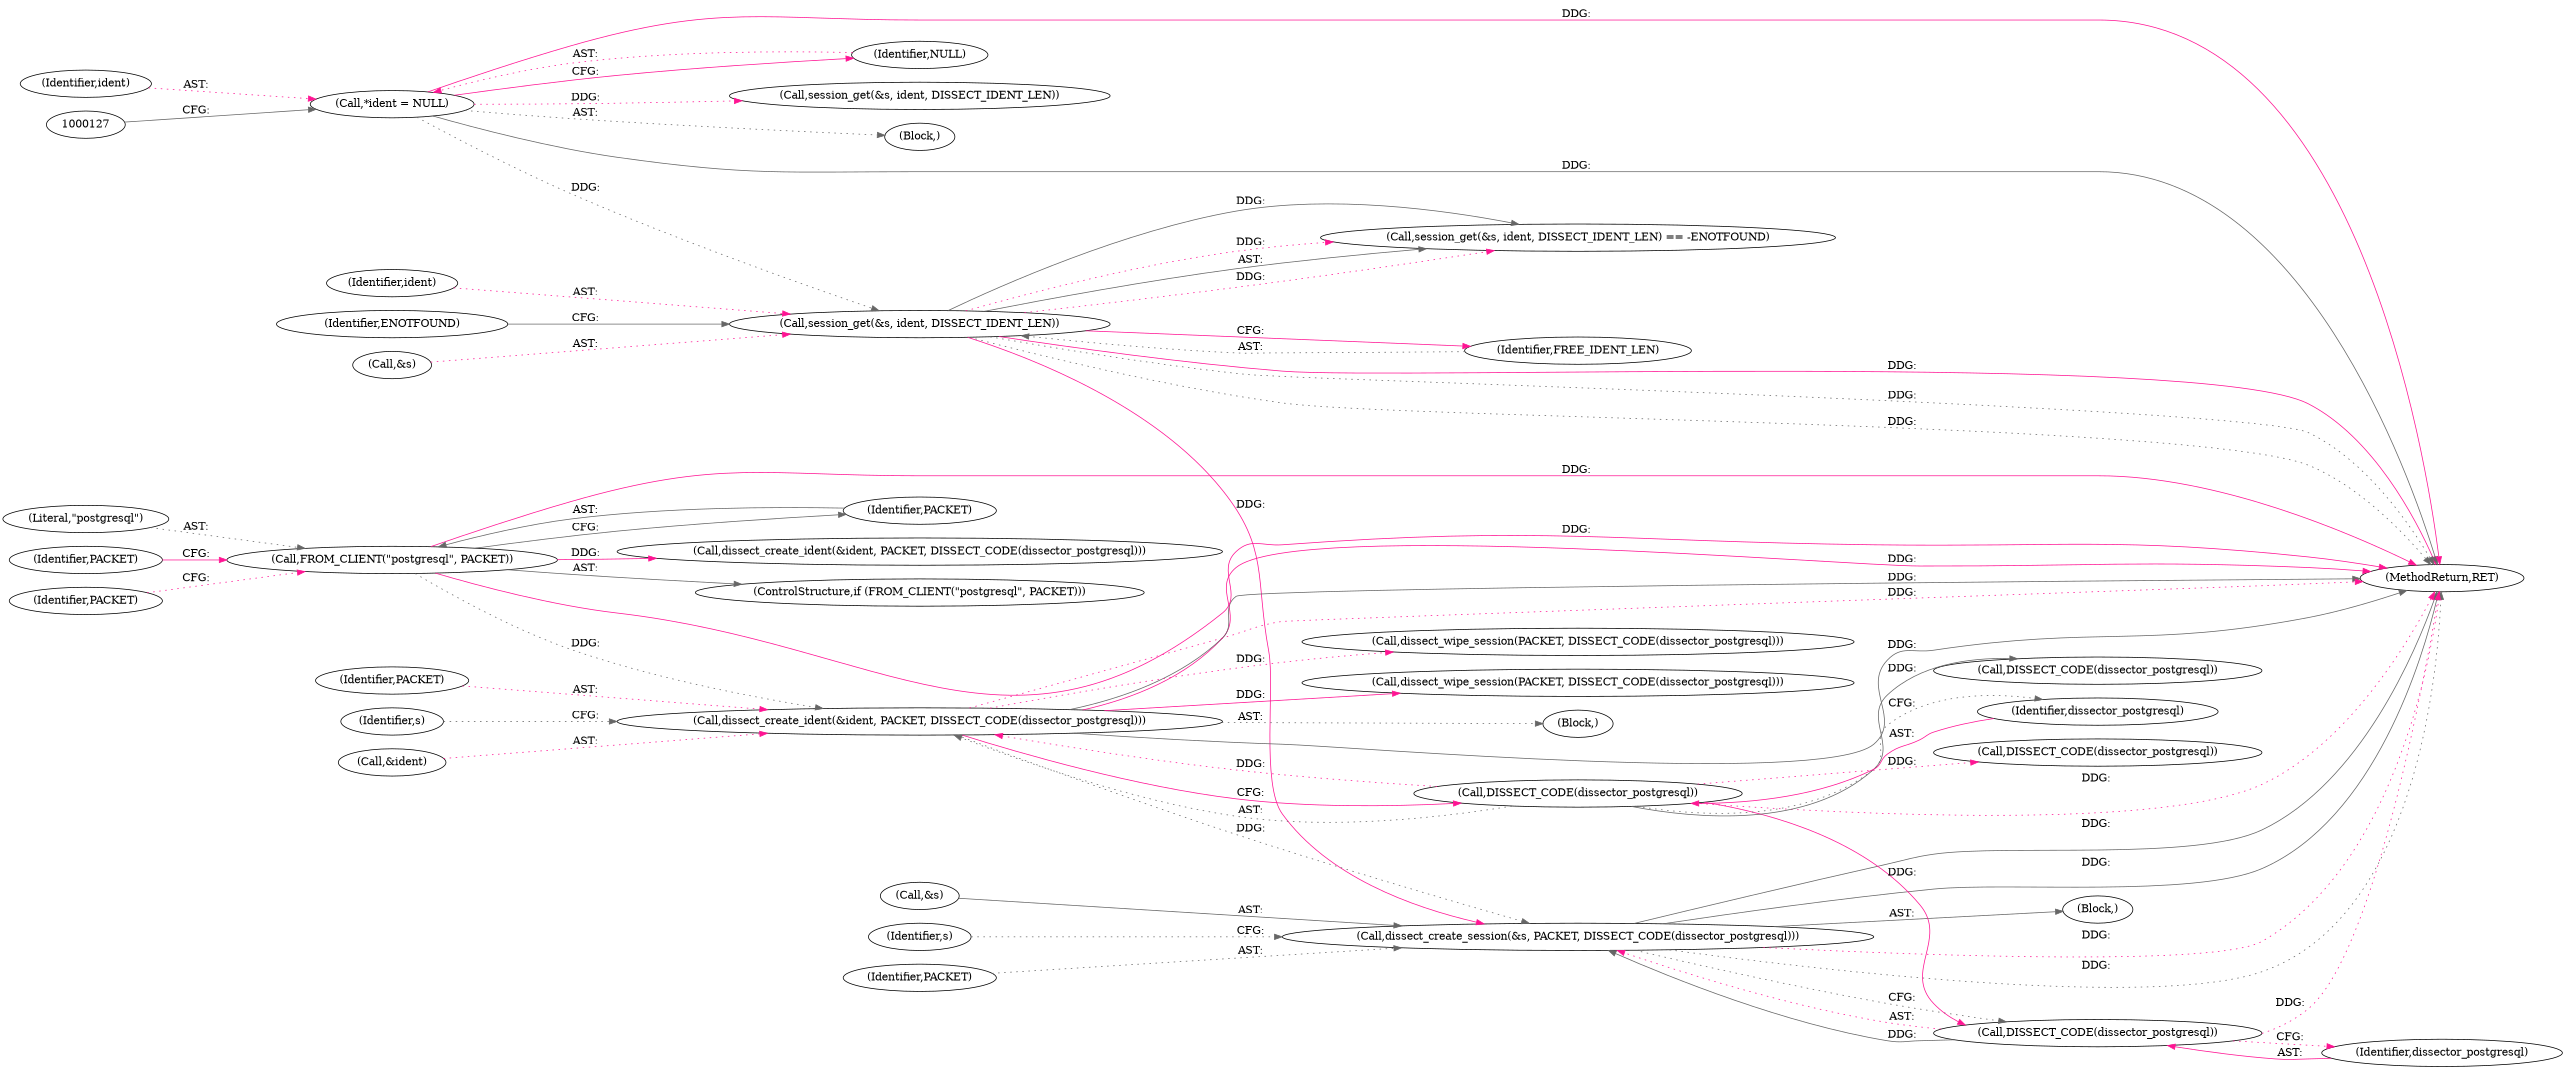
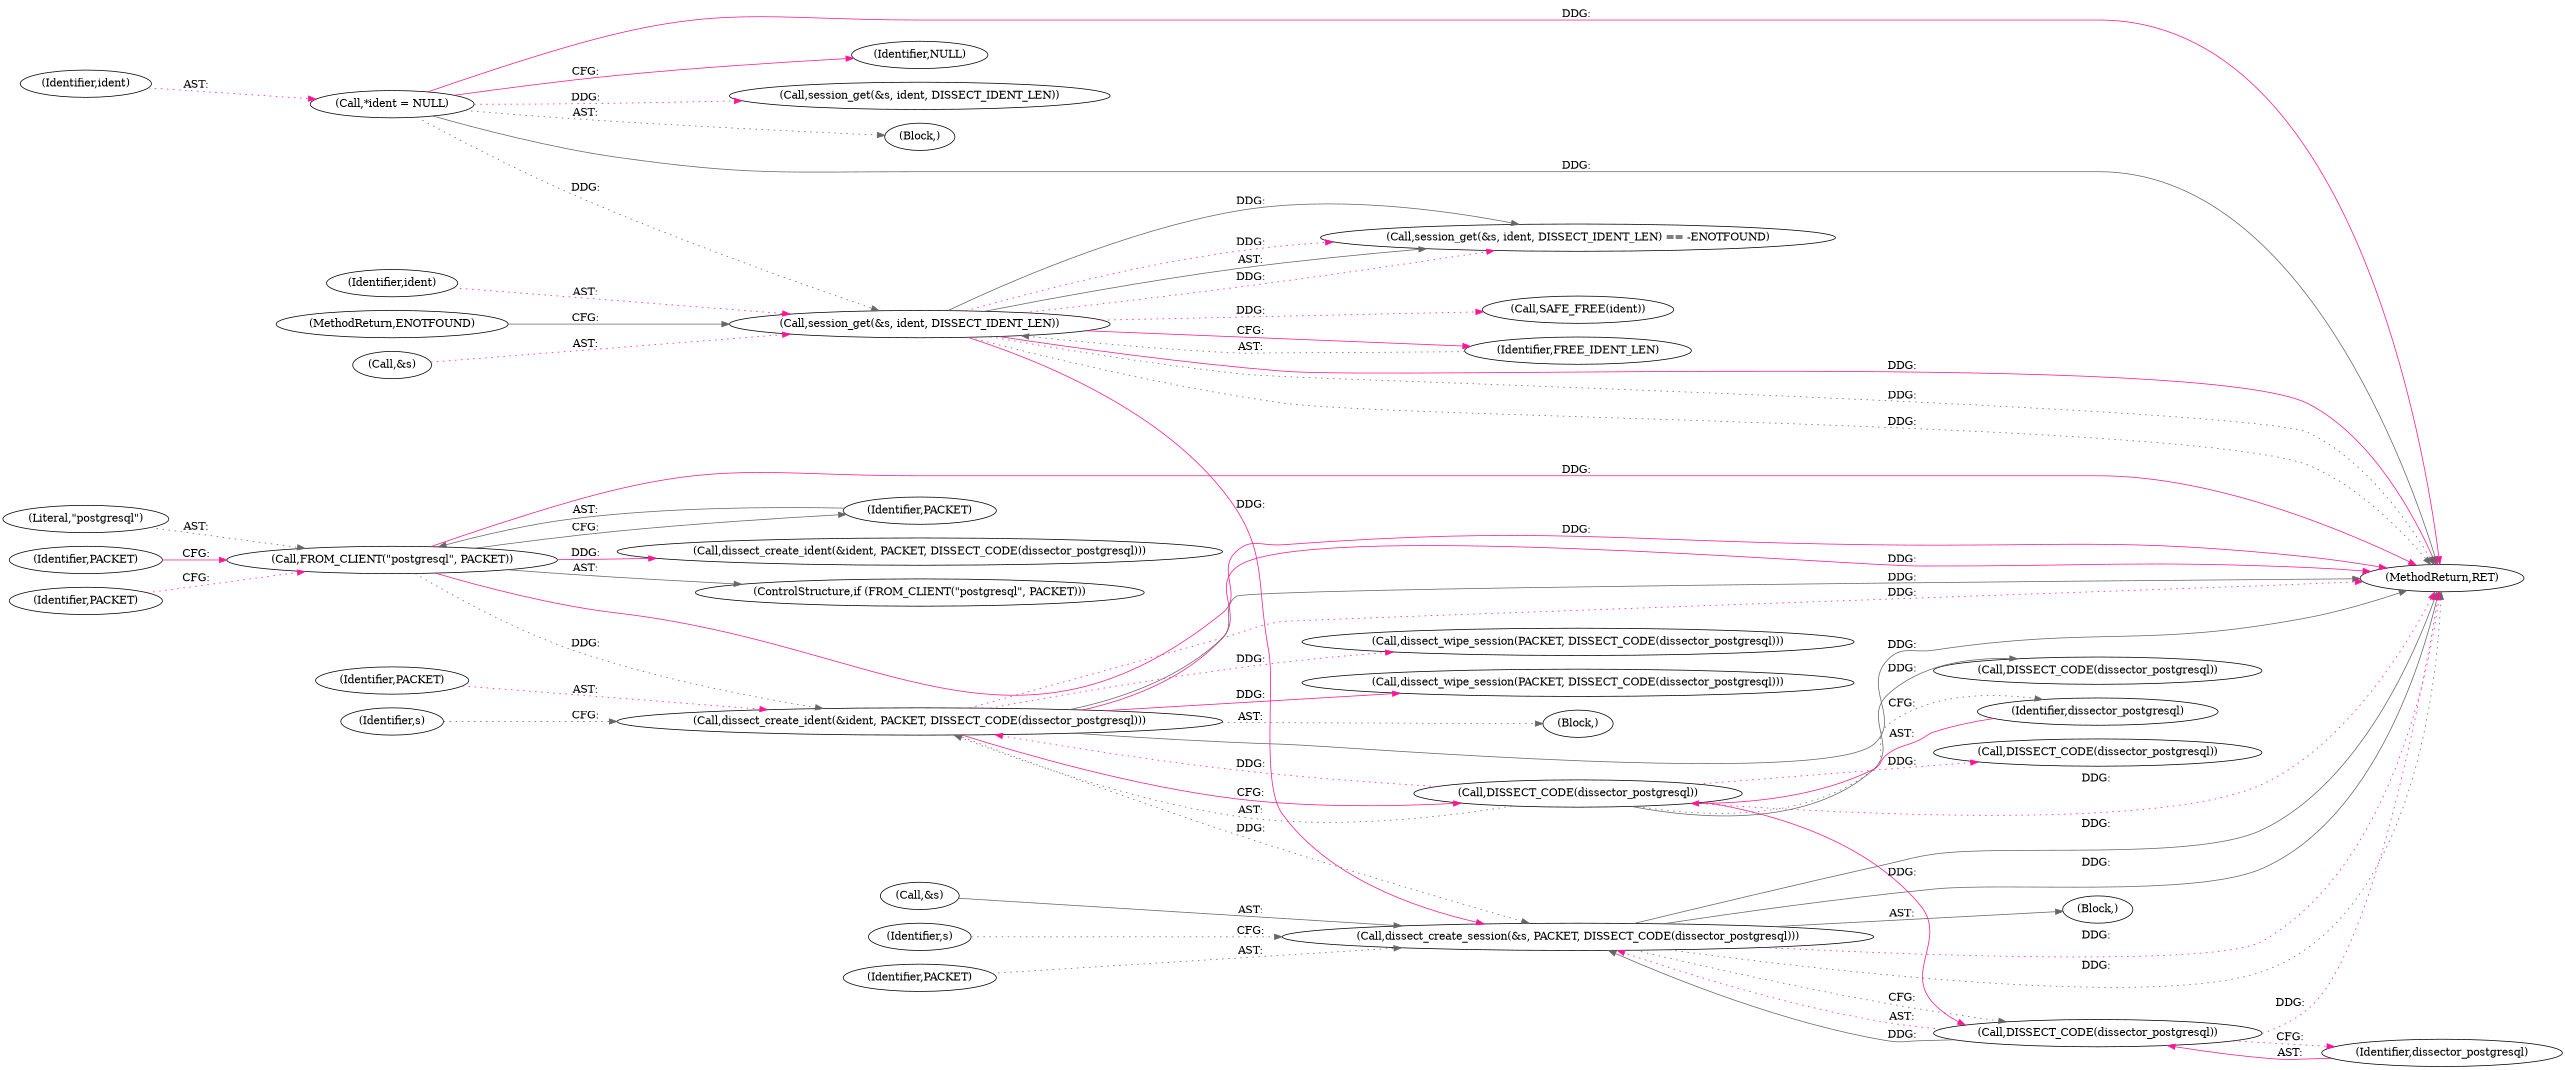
edge "(Identifier,NULL)" -> "(Call,*ident = NULL)": removed, label "AST:"
node "1000127": removed
node "(Call,SAFE_FREE(ident))": added
node "(Identifier,ENOTFOUND)": label "(Identifier,ENOTFOUND)" -> "(MethodReturn,ENOTFOUND)"
node "(Call,&ident)": removed
